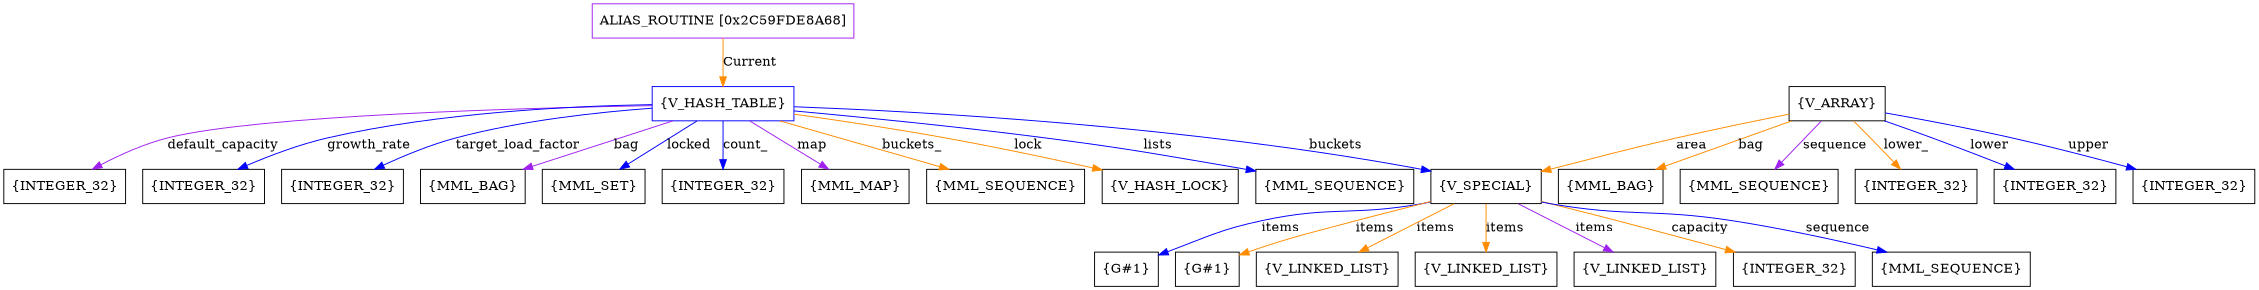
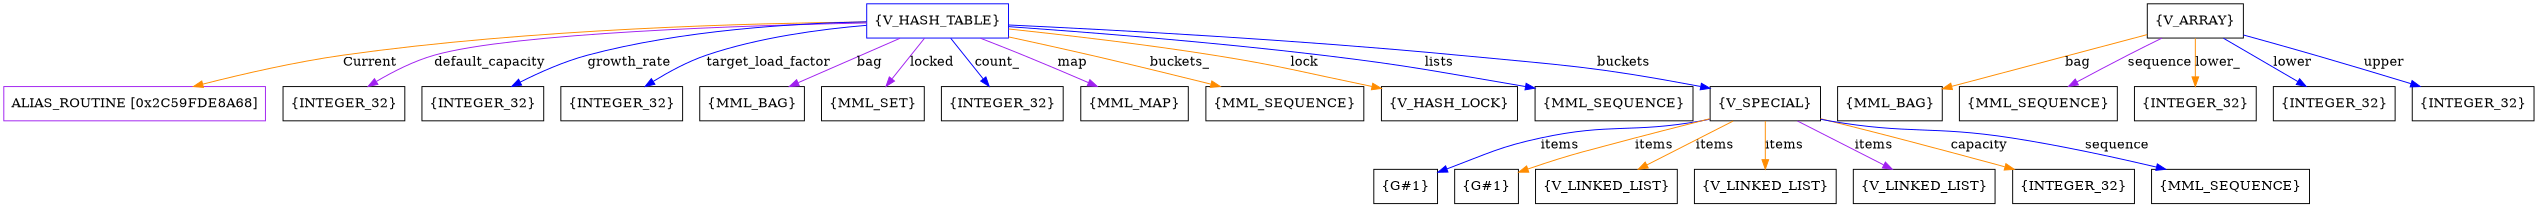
edge "ALIAS_ROUTINE [0x2C59FDE8A68]" -> "{V_HASH_TABLE}": reversed
edge "{V_ARRAY}" -> "{V_SPECIAL}": removed, label "area"
edge "{V_HASH_TABLE}" -> "{MML_SET}": color blue -> purple
